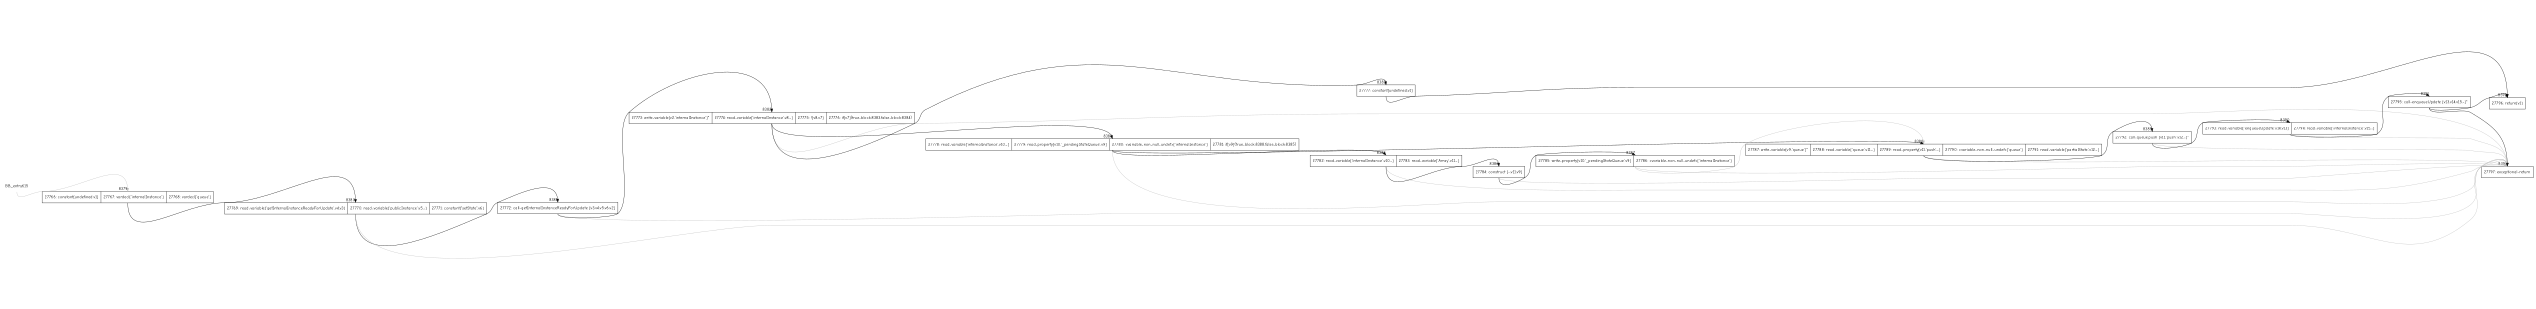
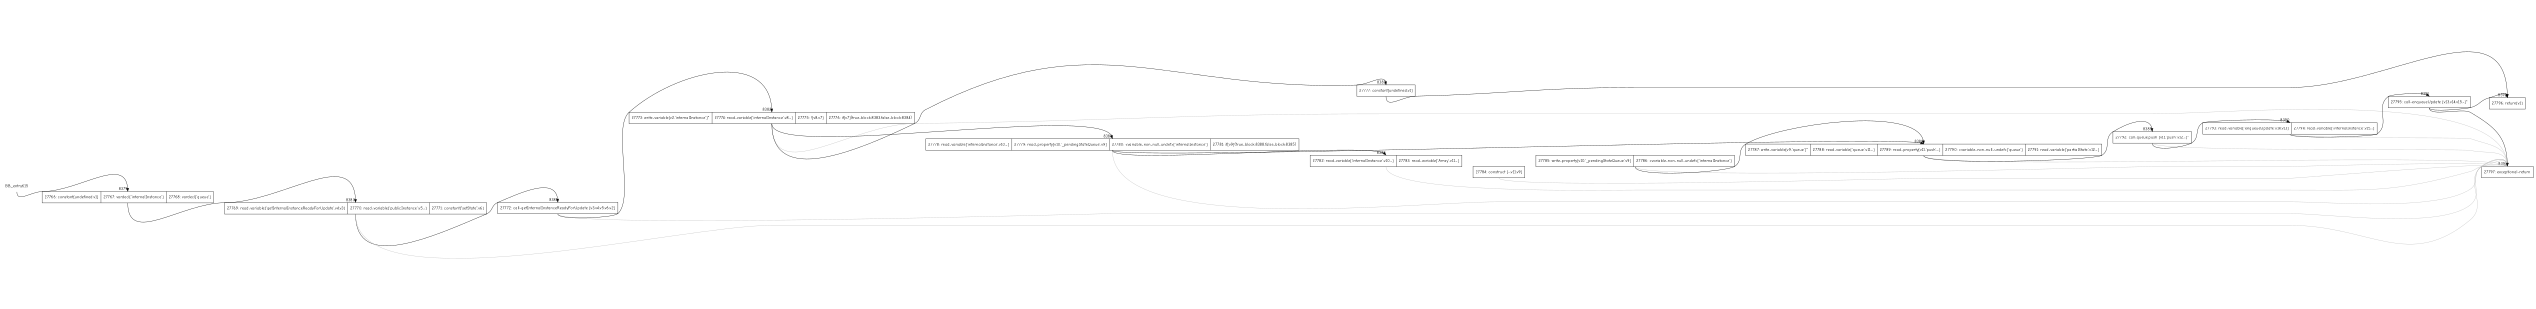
edge "27785: write-property[v10,'_pendingStateQueue',v9]" -> "27787: write-variable[v9,'queue']*": color gray -> black
edge "27784: construct [-,v11,v9]" -> "27785: write-property[v10,'_pendingStateQueue',v9]": removed
edge "27782: read-variable['internalInstance',v10,-]" -> "27784: construct [-,v11,v9]": removed
edge "BB_entry615" -> "27766: constant[undefined,v1]": color gray -> black
